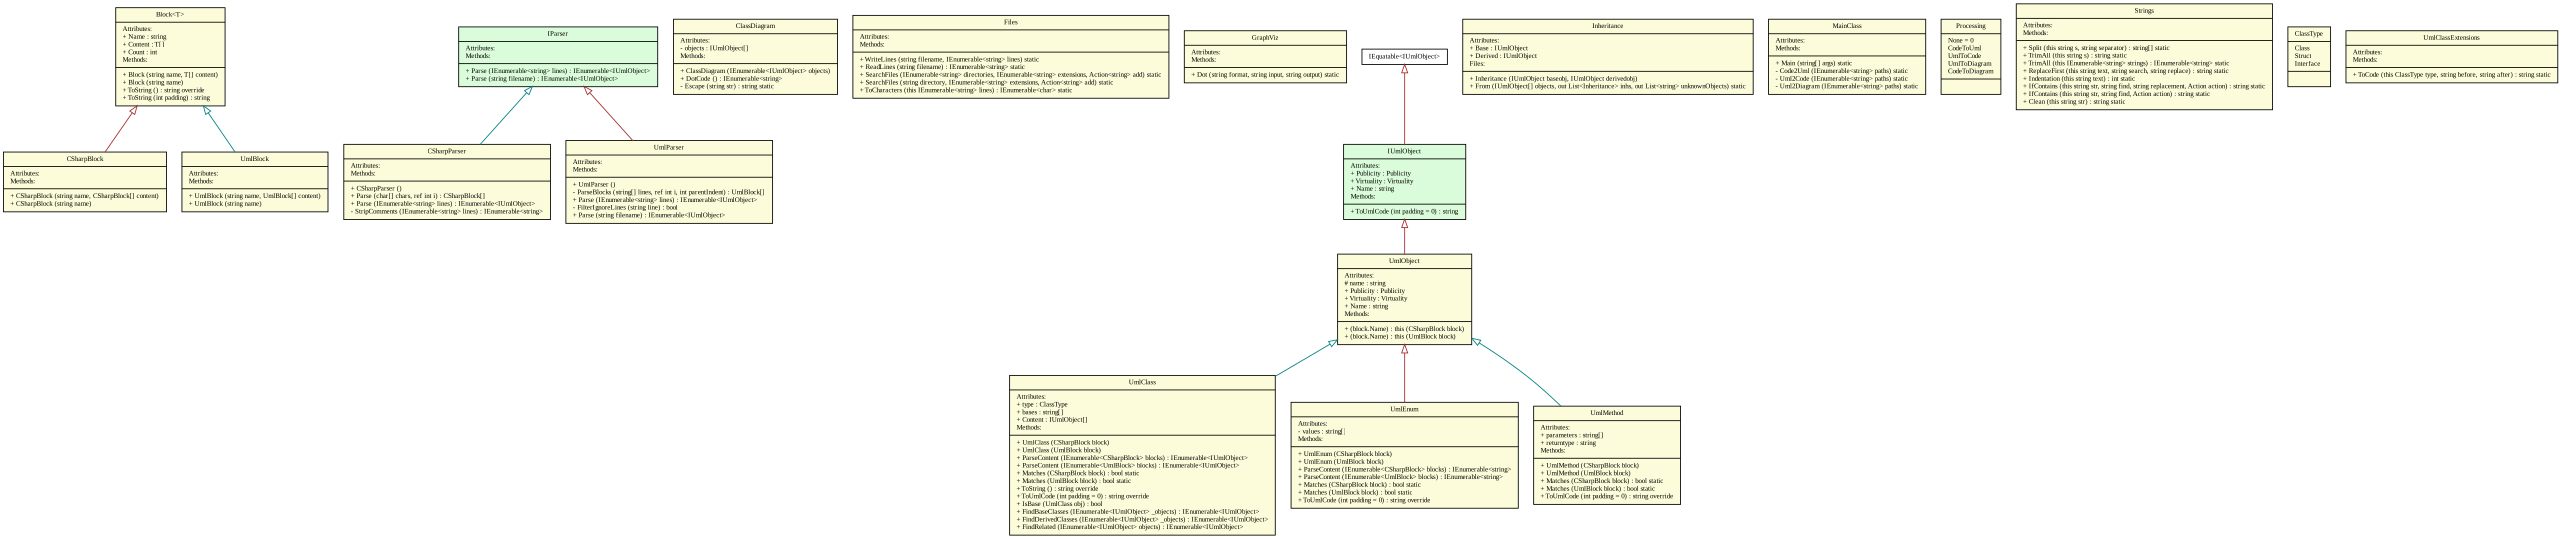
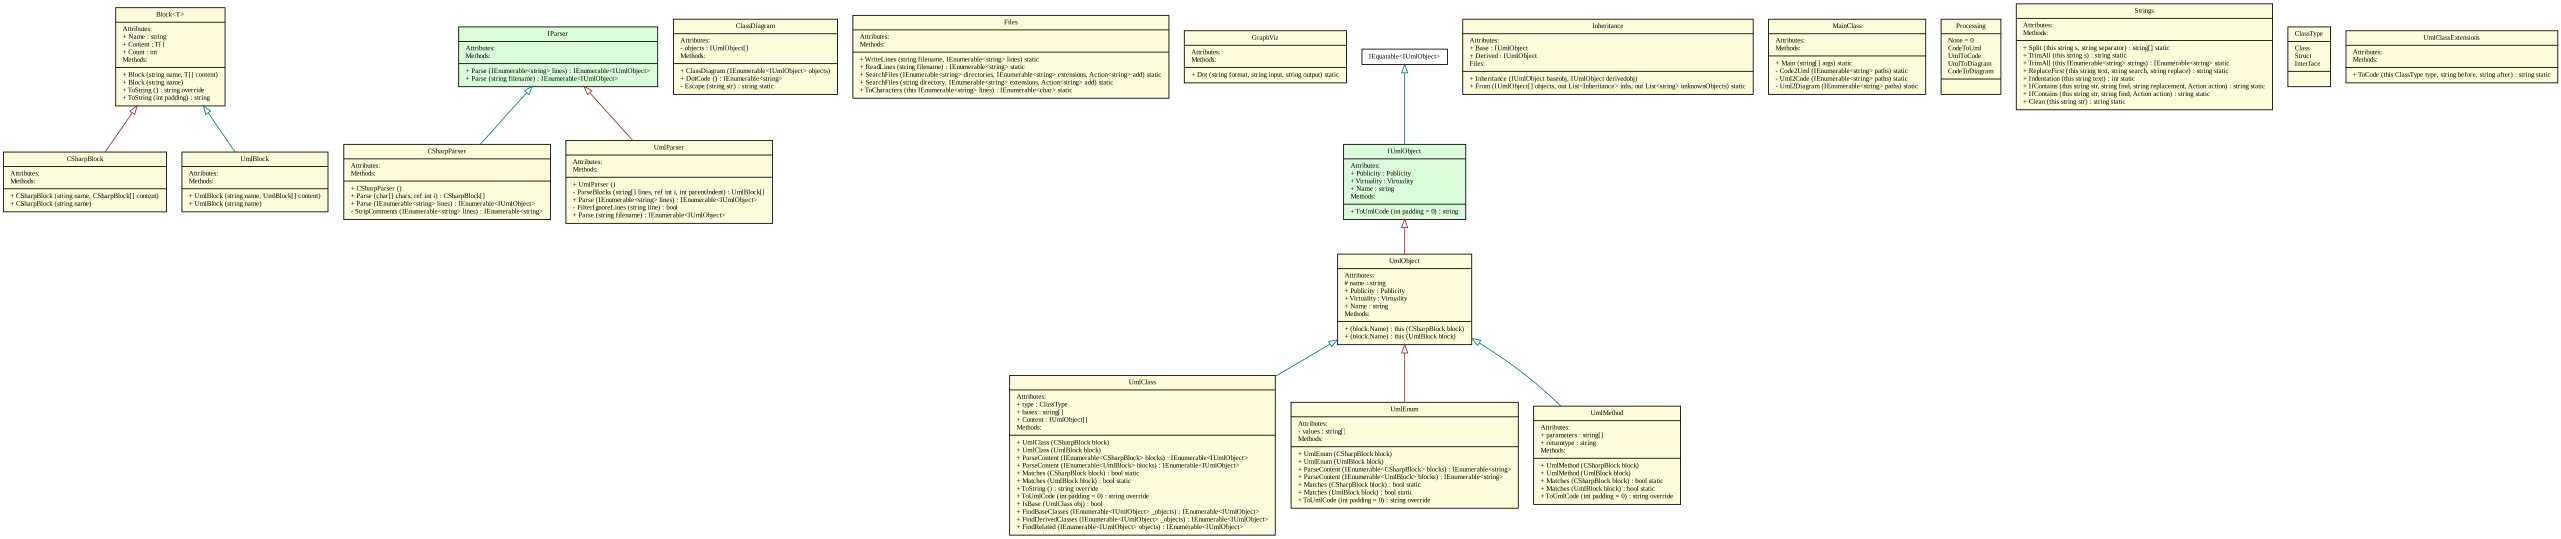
edge "IUmlObject" -> "IEquatable<IUmlObject>": color brown -> teal
